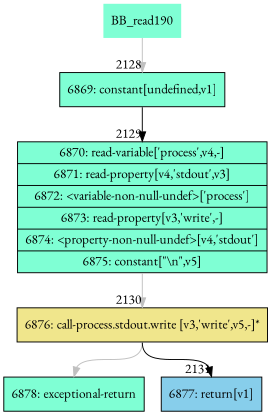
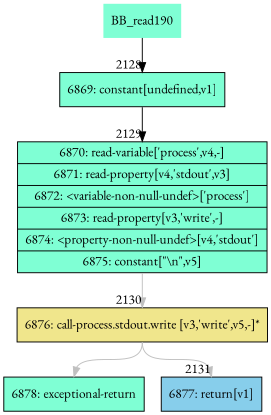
edge "BB_read190" -> "6869: constant[undefined,v1]": color gray -> black
edge "6876: call-process.stdout.write [v3,'write',v5,-]*" -> "6877: return[v1]": color black -> gray
